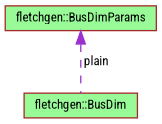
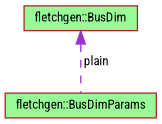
edge "fletchgen::BusDim" -> "fletchgen::BusDimParams": reversed
